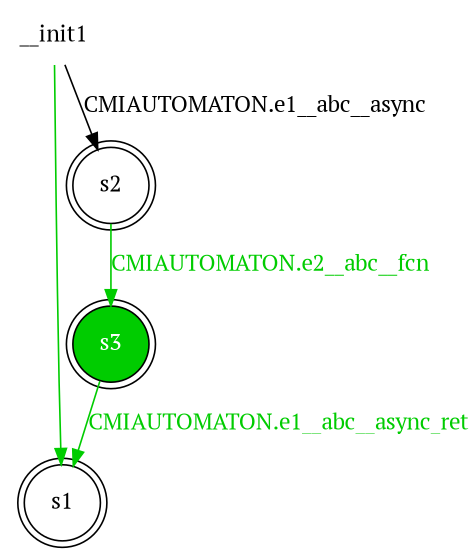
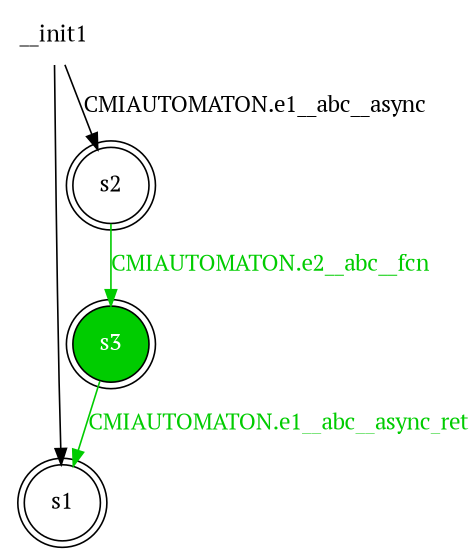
edge "__init1" -> "s1": color #00cc00 -> black
